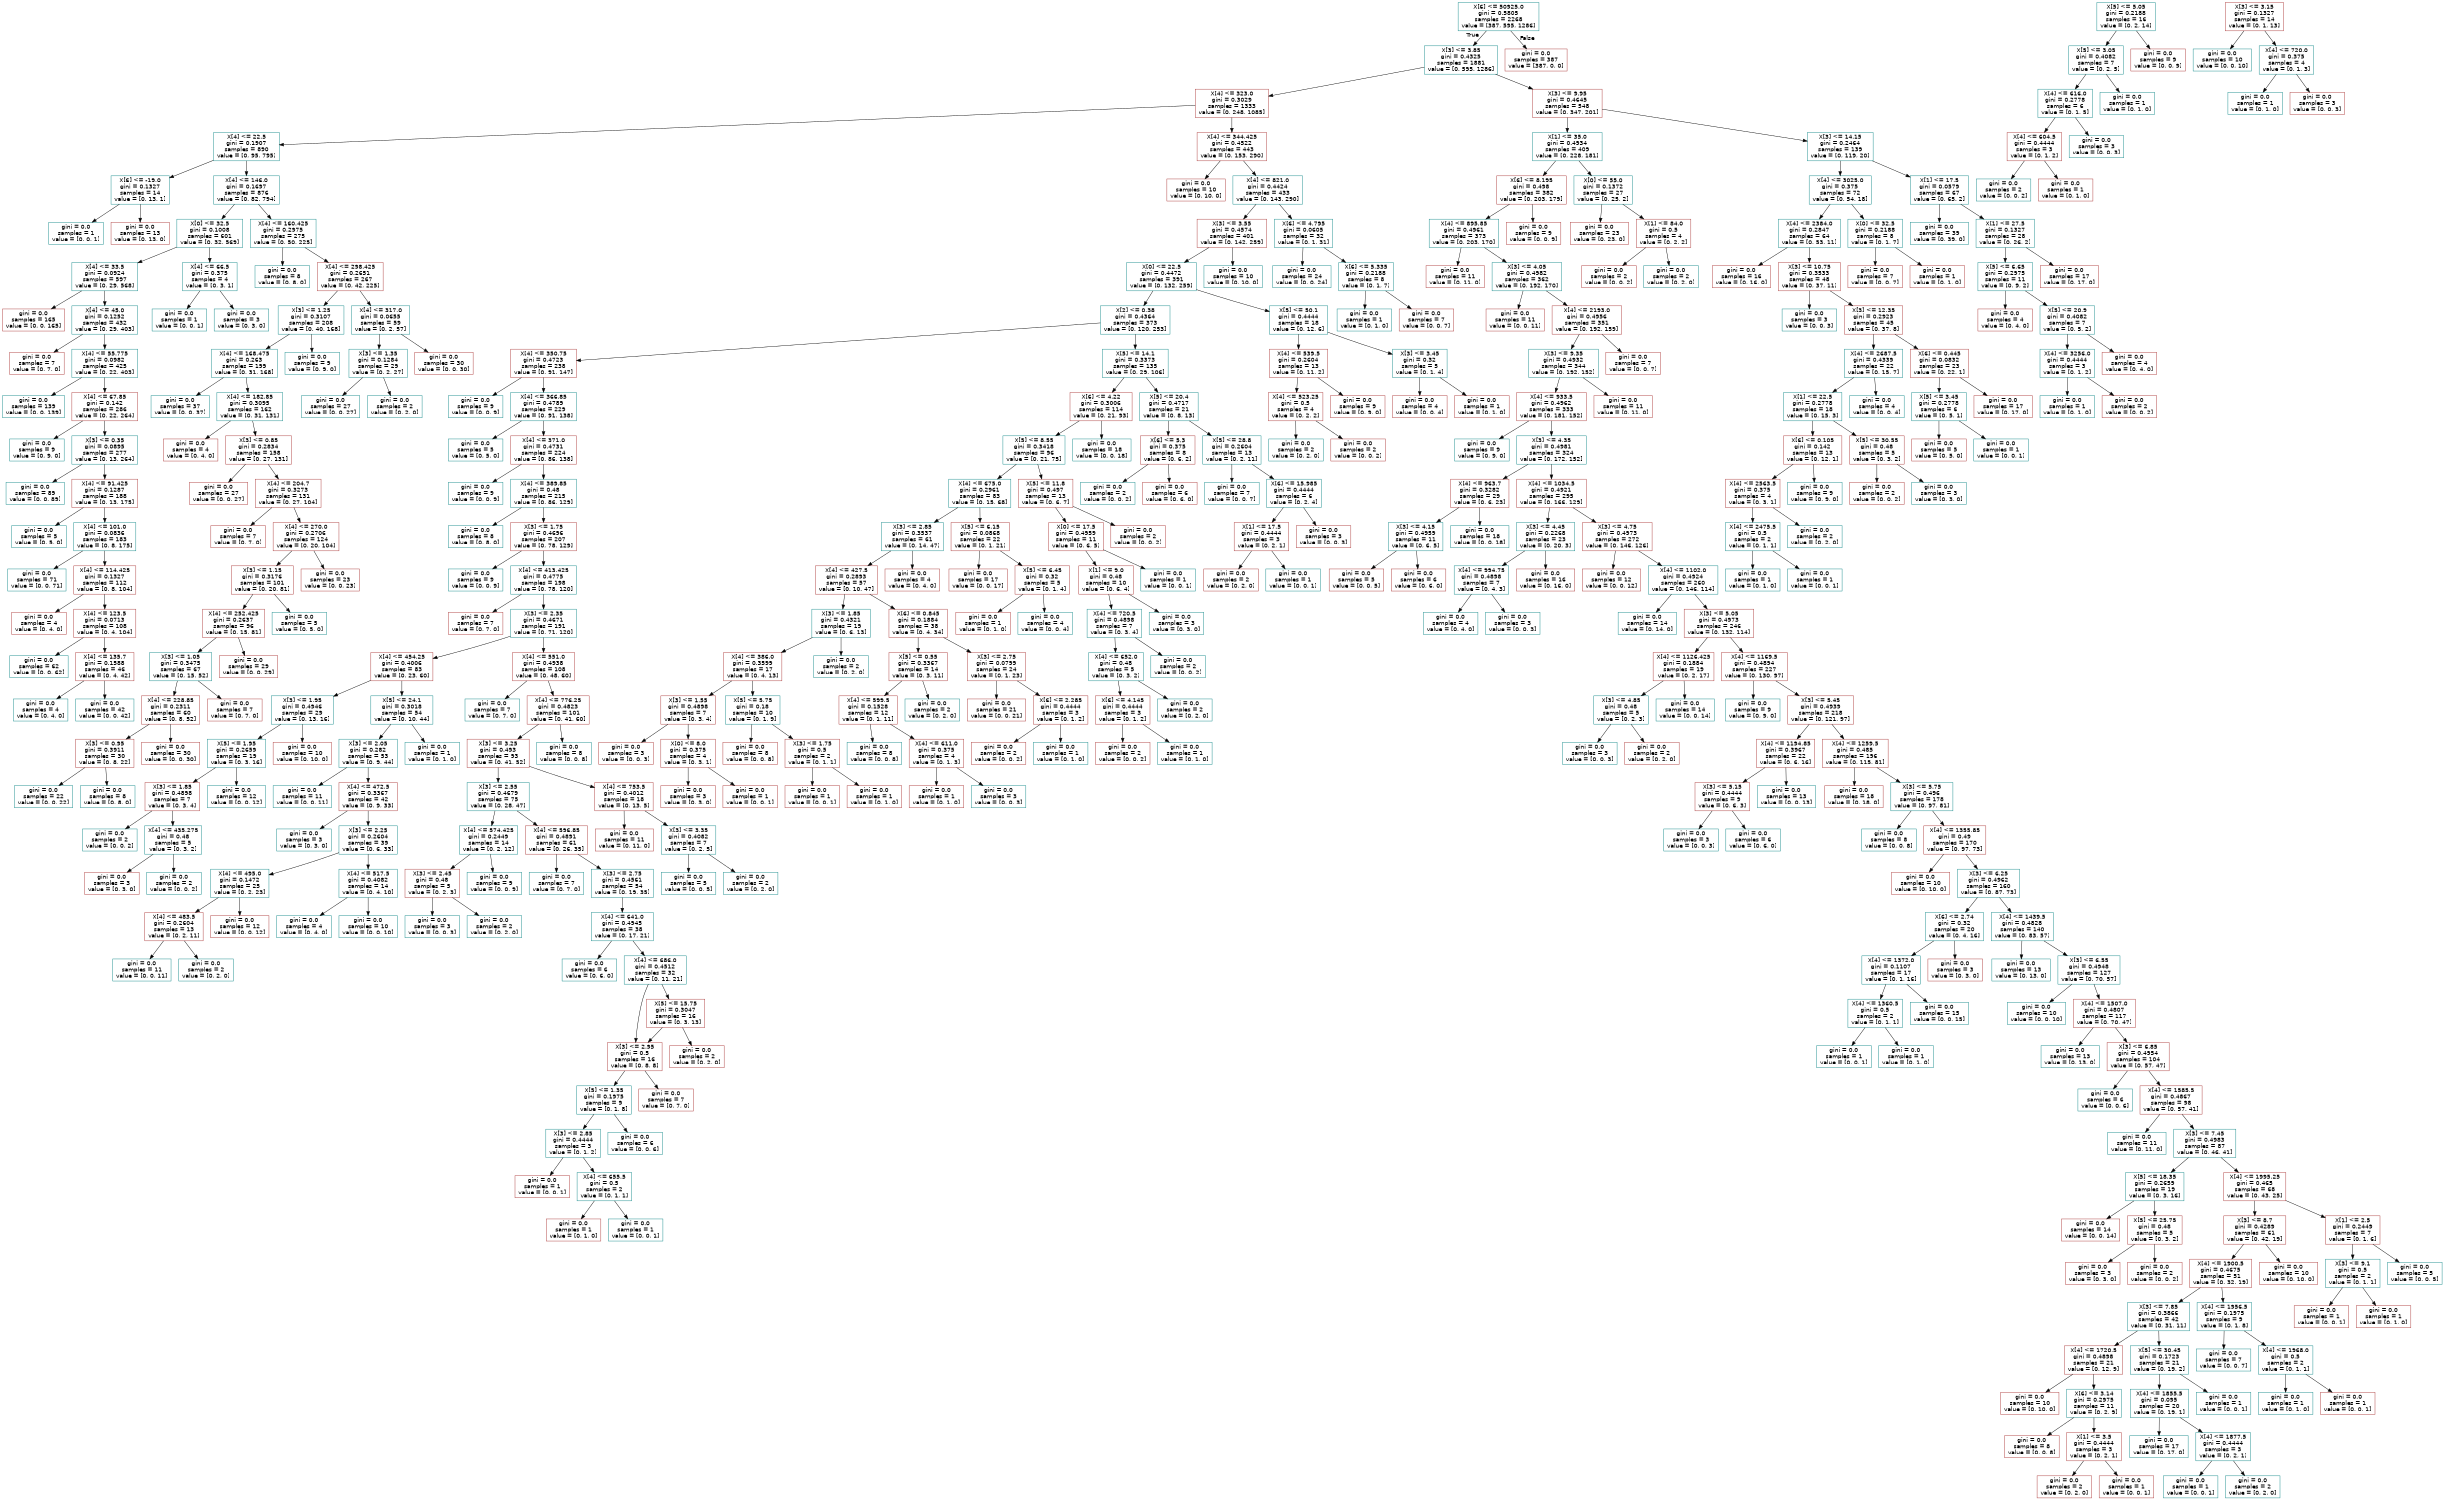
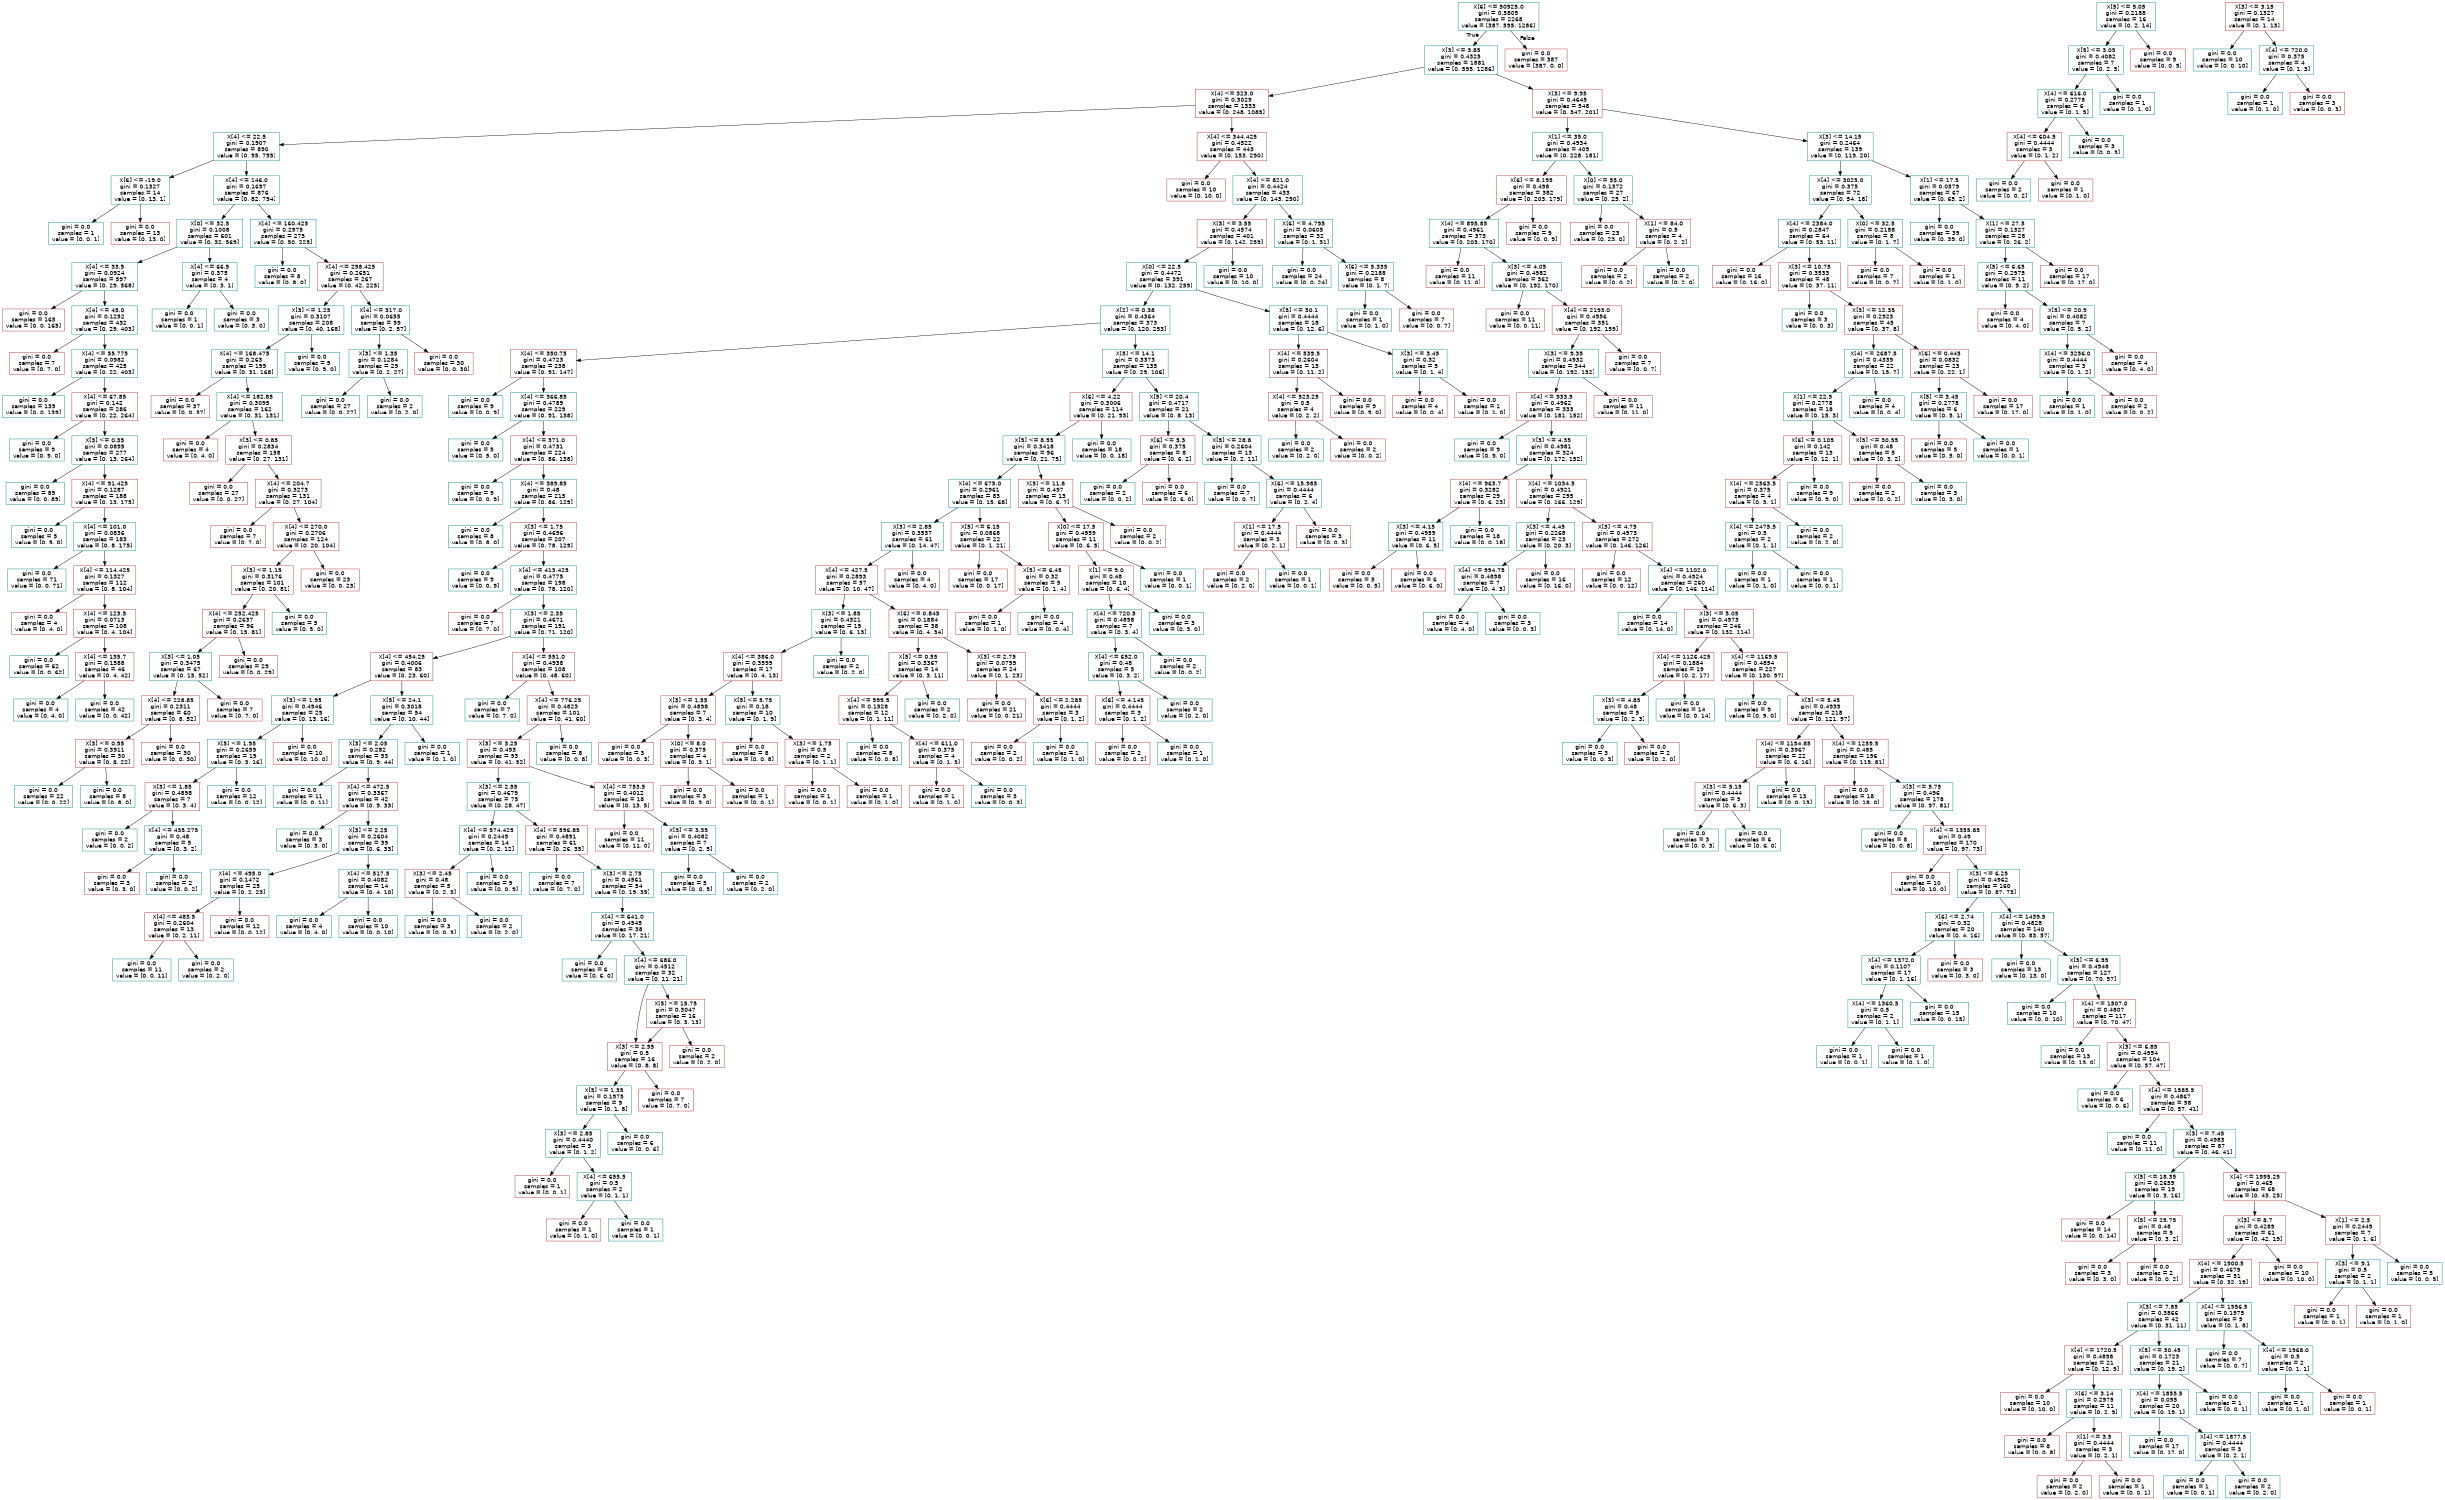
node "gini = 0.0 samples = 37 value = [0, 0, 37]": color teal -> brown
node "X[3] <= 2.85 gini = 0.4444 samples = 3 value = [0, 1, 2]": label "X[3] <= 2.85 gini = 0.4444 samples = 3 value = [0, 1, 2]" -> "X[3] <= 2.85 gini = 0.4440 samples = 3 value = [0, 1, 2]"
